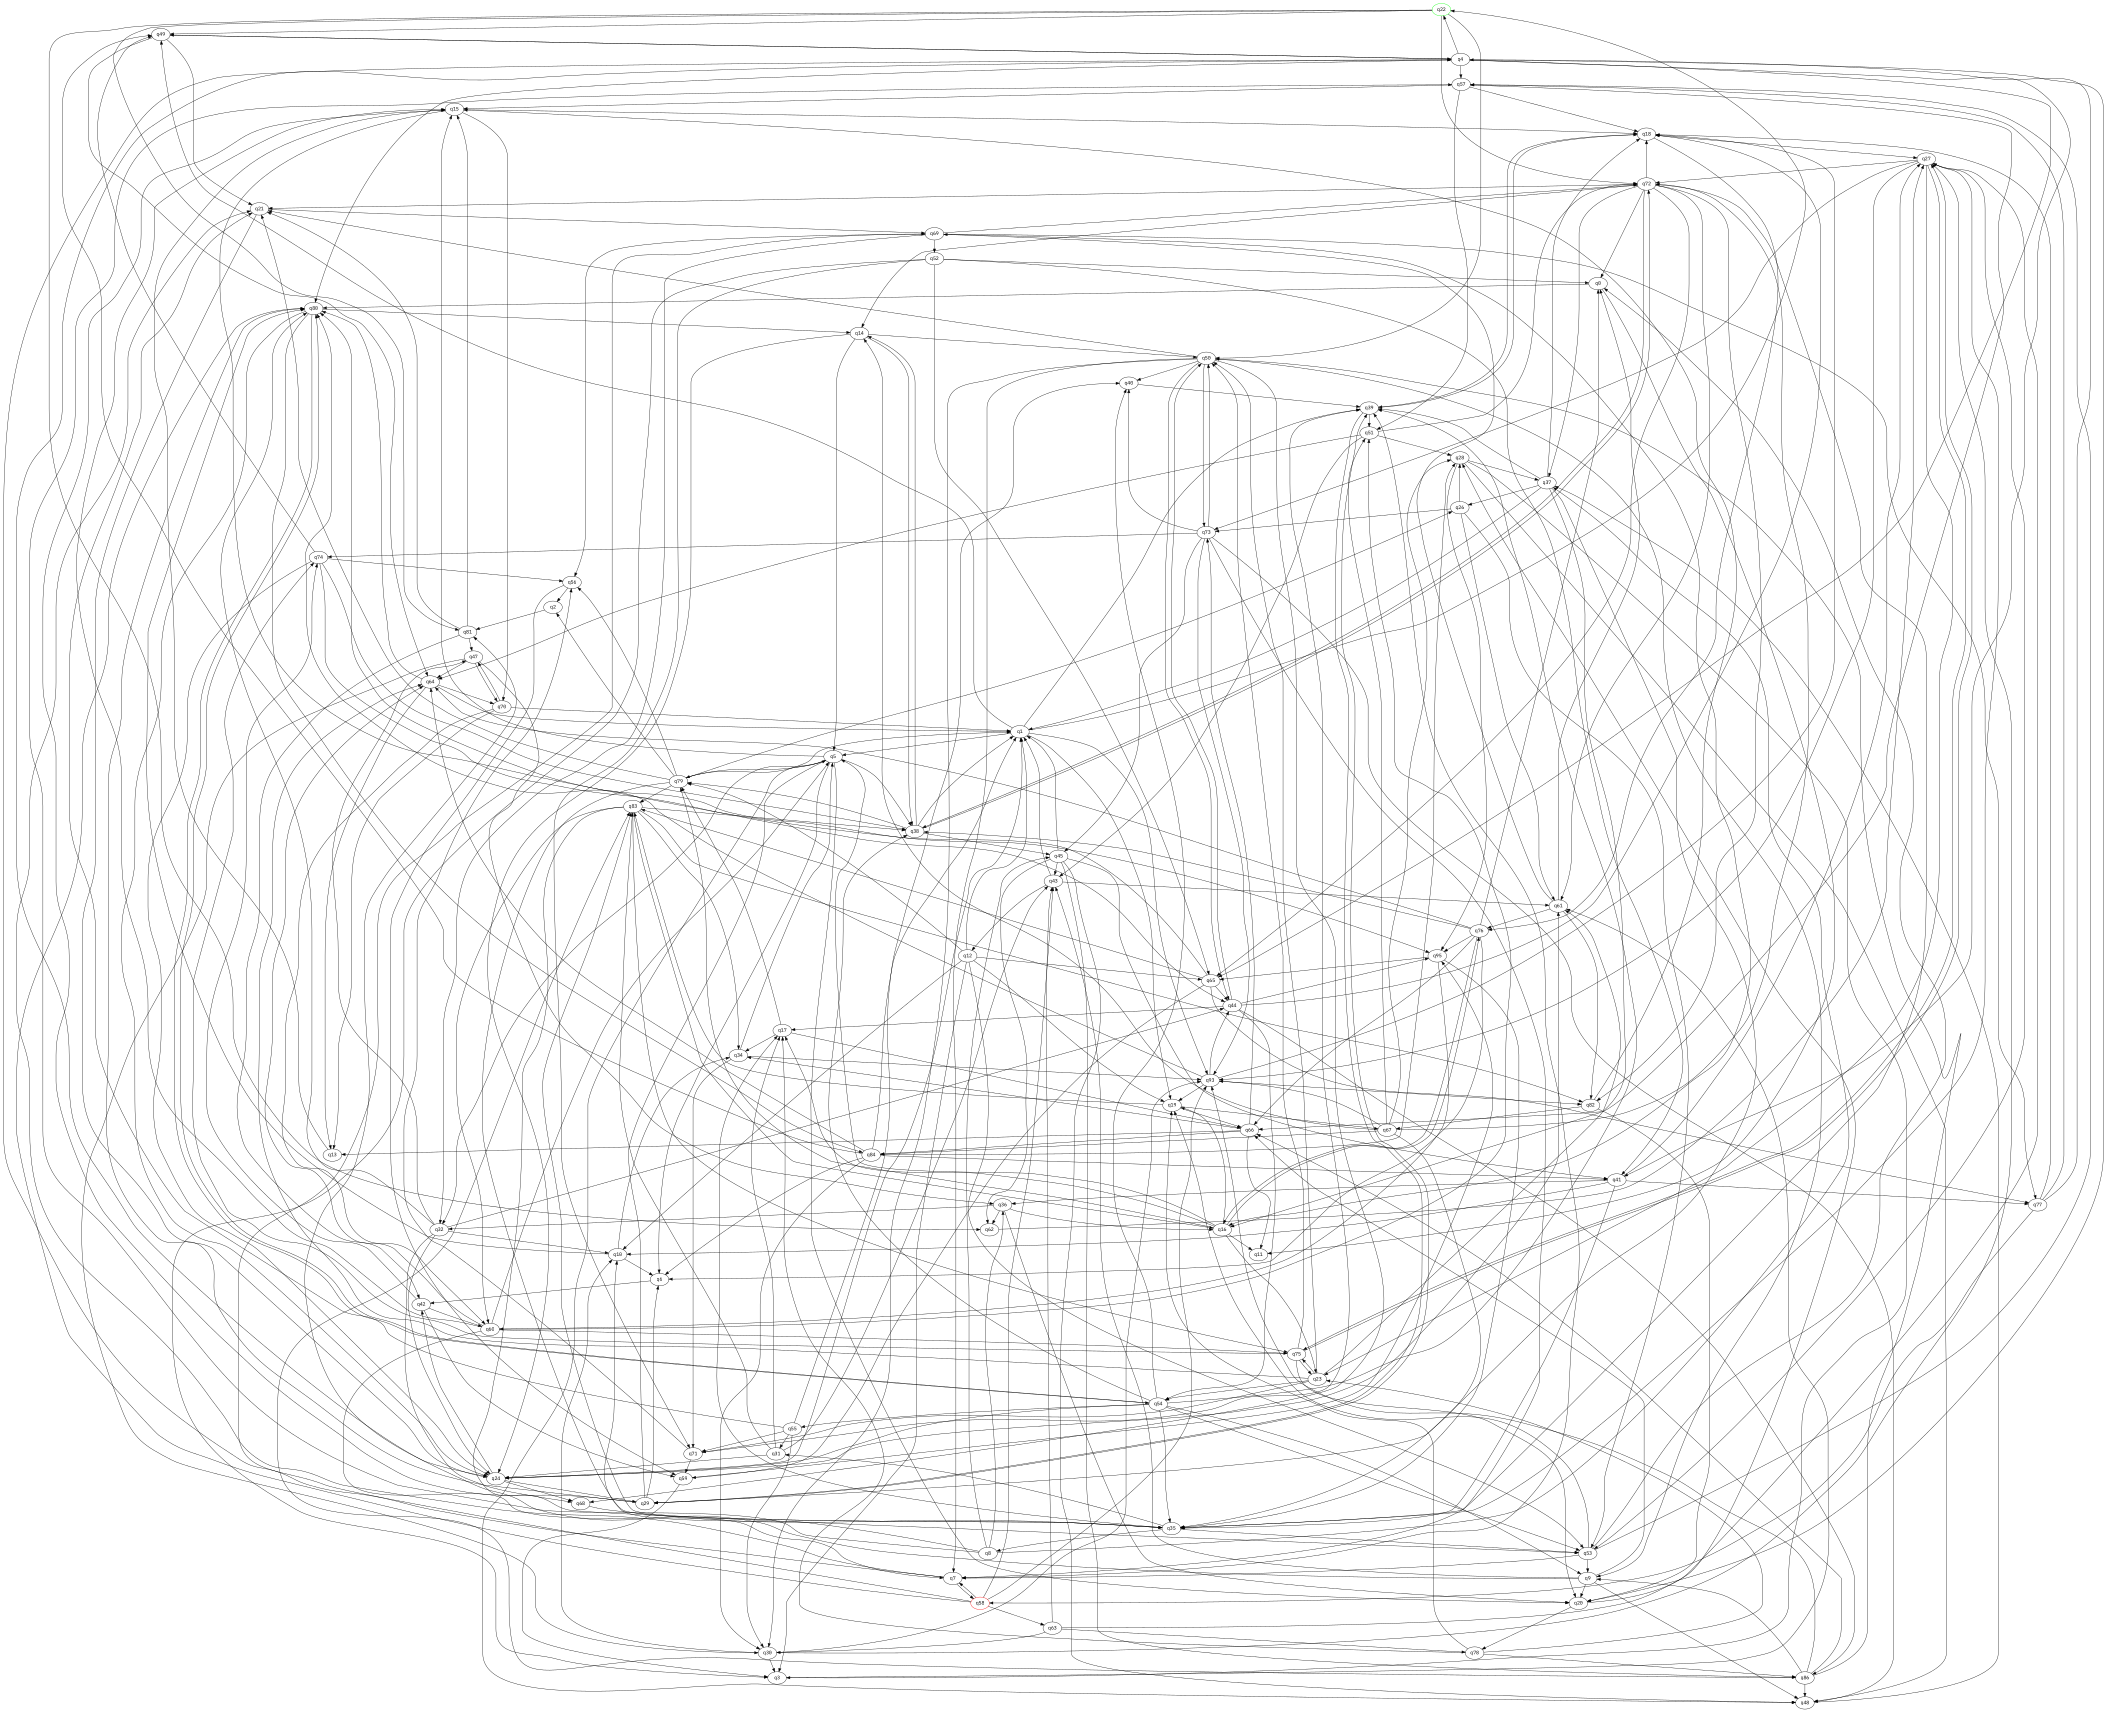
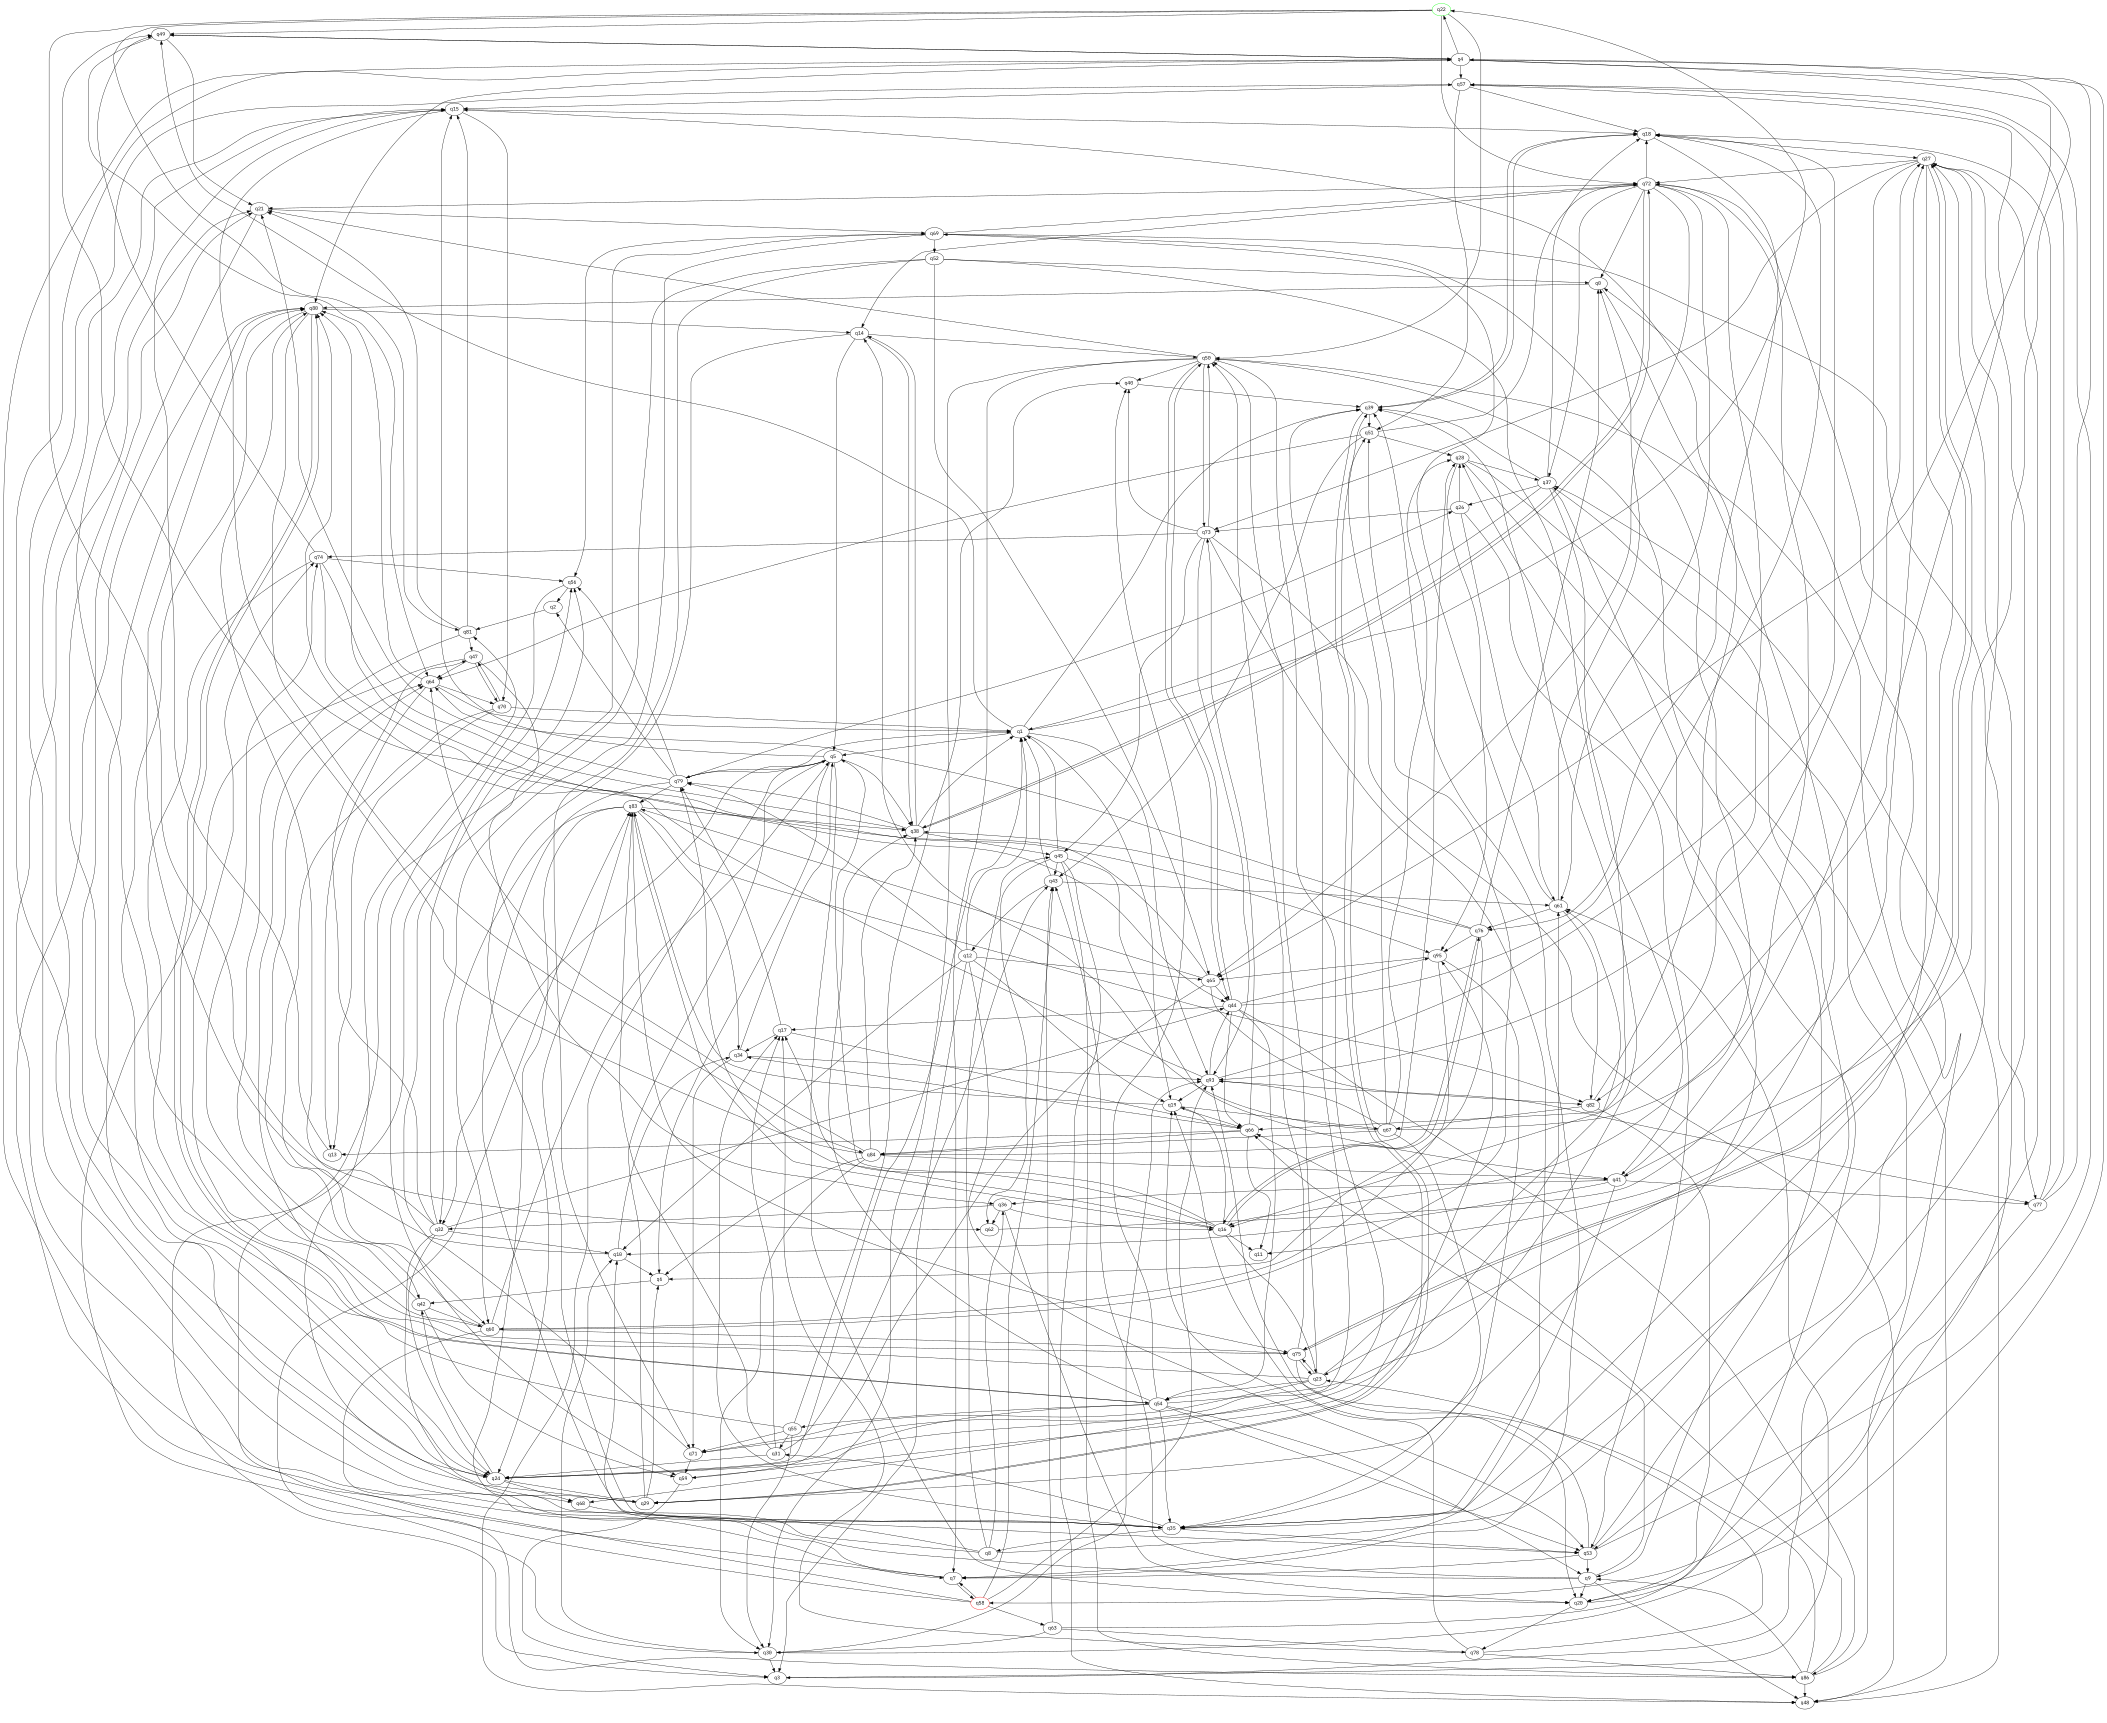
edge "q32" -> "q56": added
edge "q84" -> "q1": now "q84" -> "q38"
edge "q76" -> "q66": now "q44" -> "q66"
